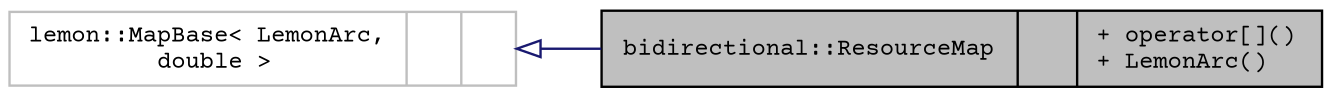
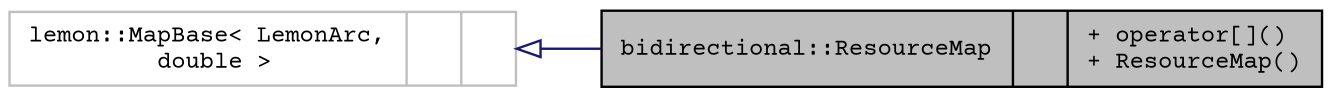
node "bidirectional::ResourceMap": text "+ LemonArc()" -> "+ ResourceMap()"
